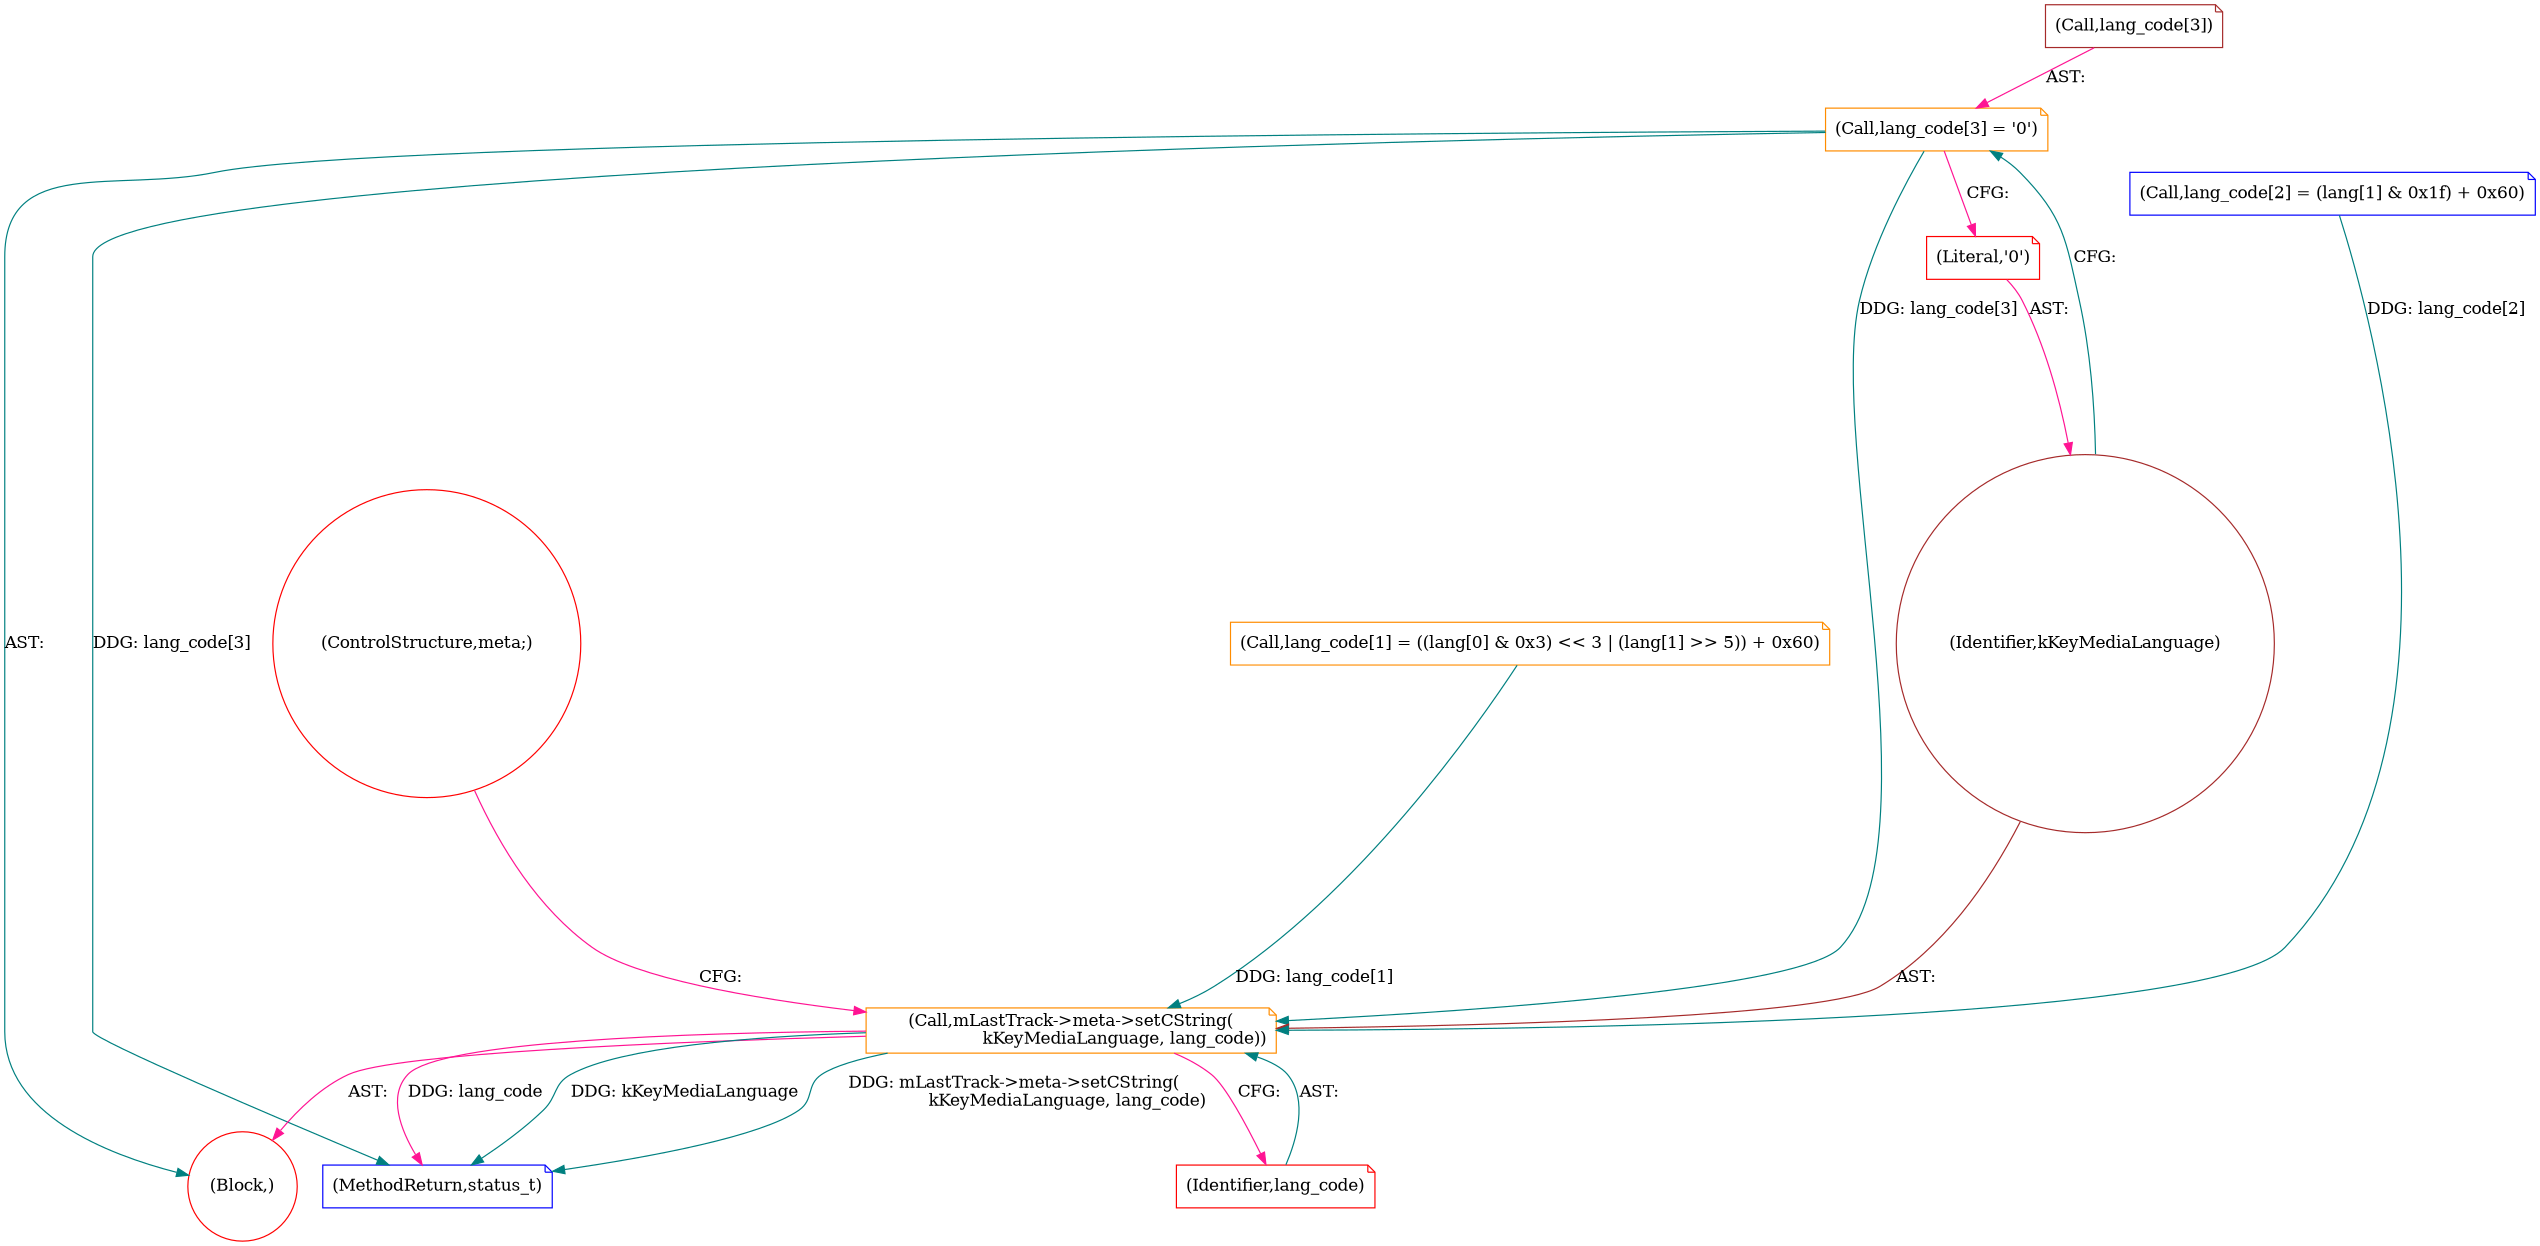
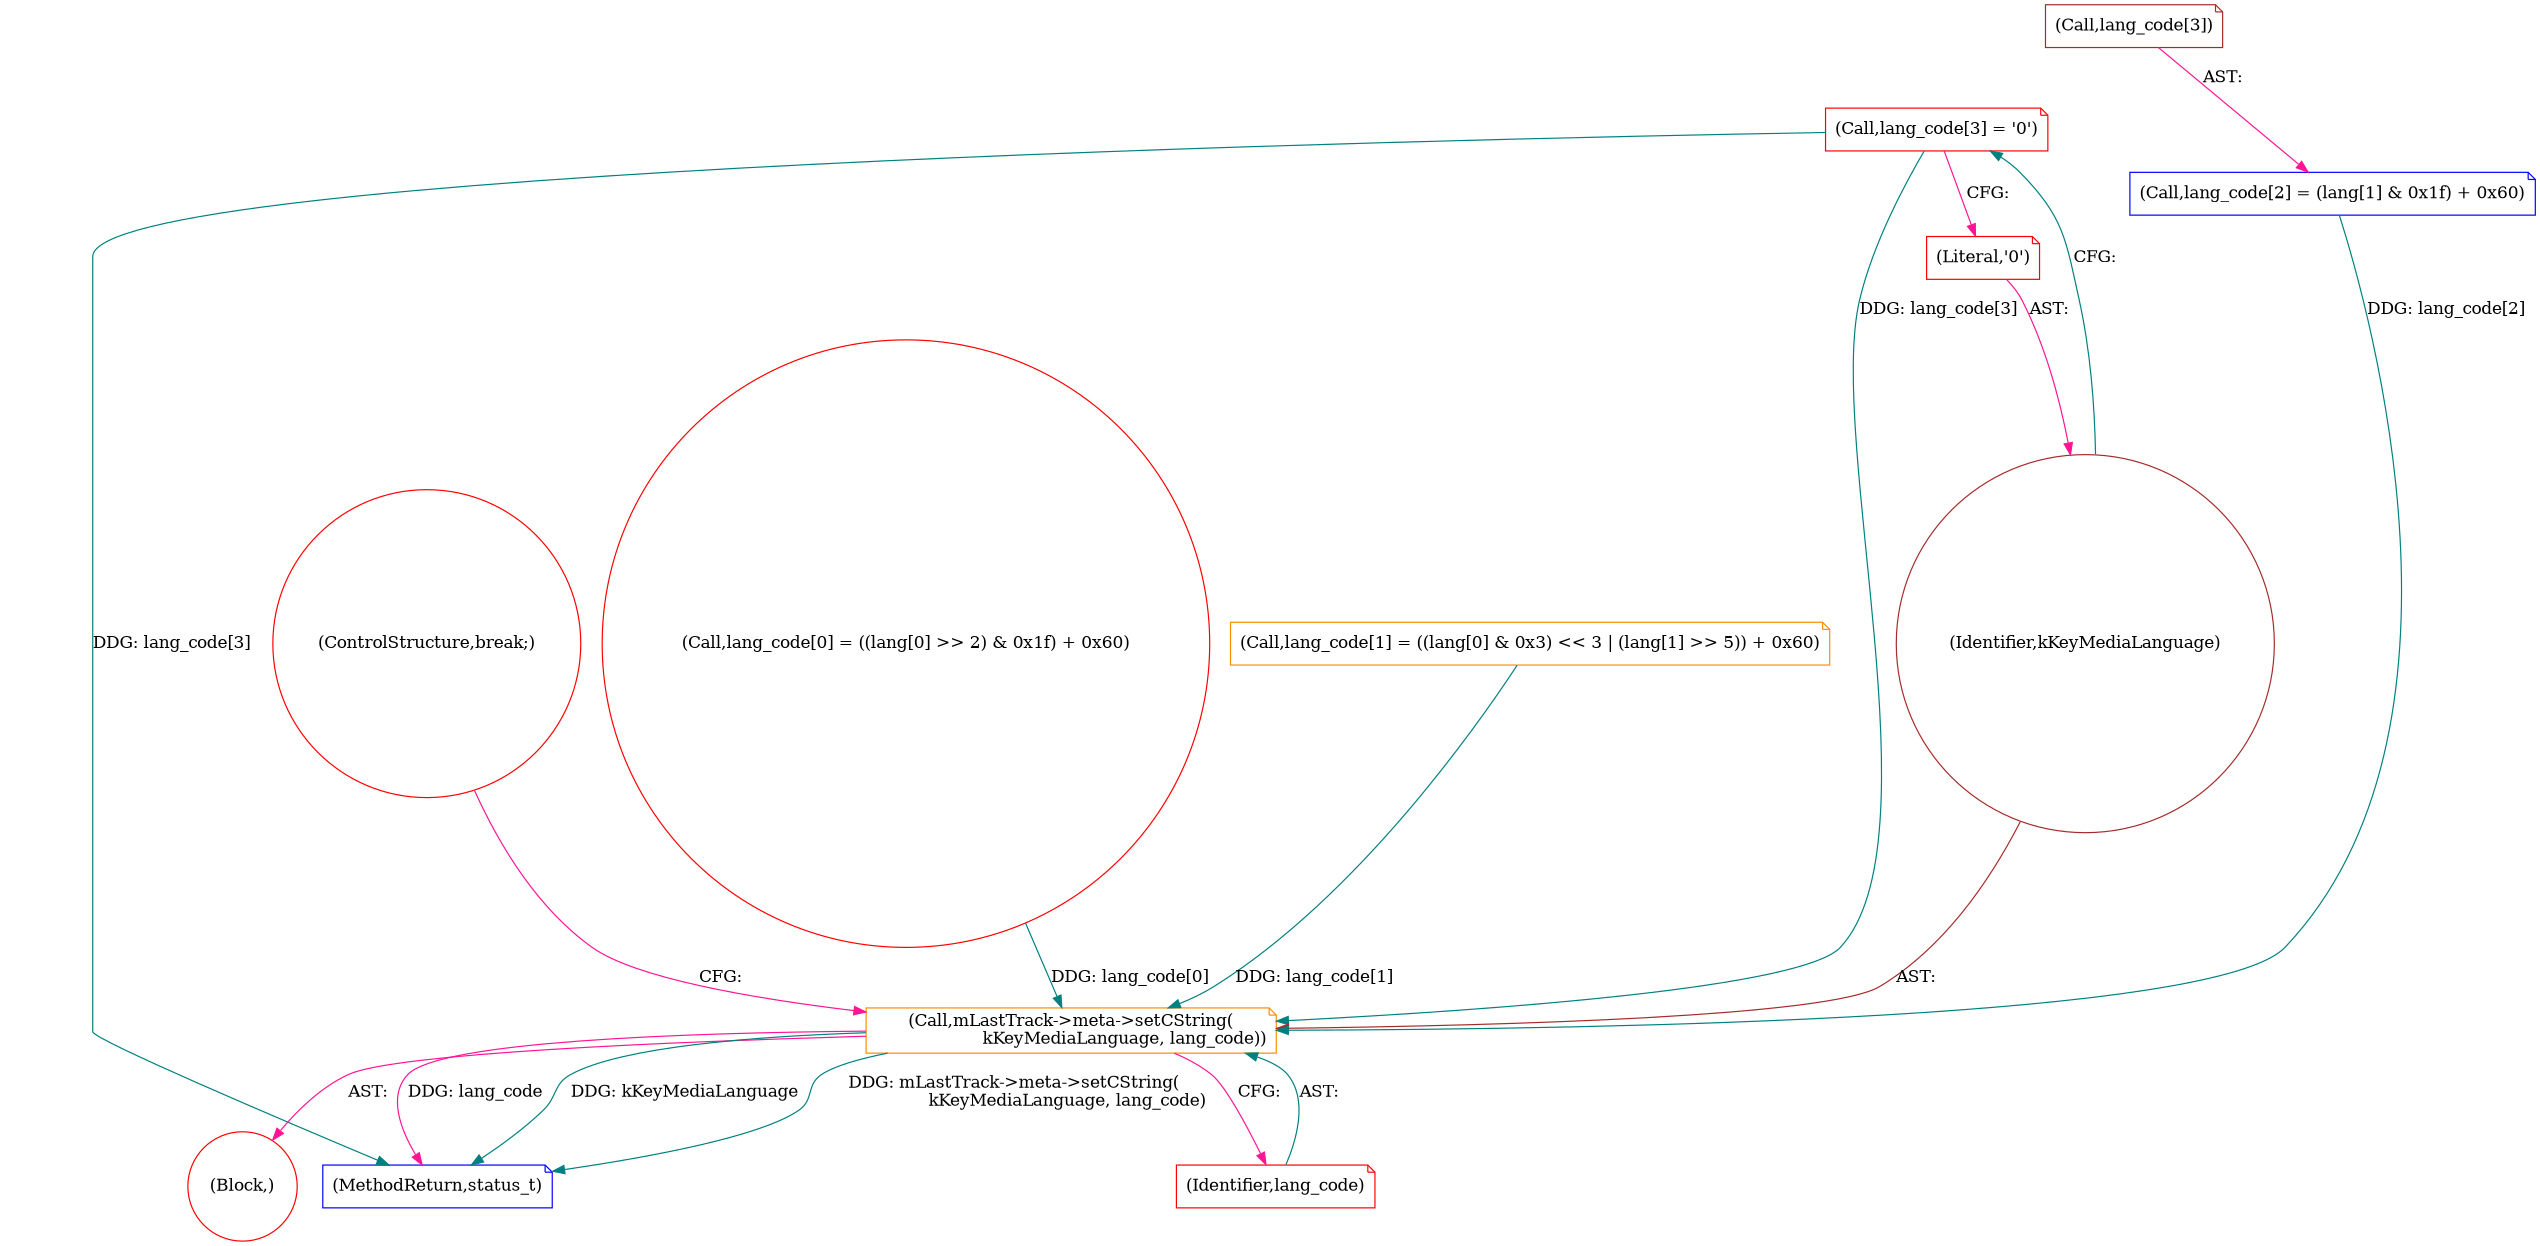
edge "(Call,lang_code[3])" -> "(Call,lang_code[3] = '0')": now "(Call,lang_code[3])" -> "(Call,lang_code[2] = (lang[1] & 0x1f) + 0x60)"
node "(Call,lang_code[3] = '0')": color darkorange -> red
edge "(Call,lang_code[3] = '0')" -> "(Block,)": removed, label "AST:"
node "(ControlStructure,meta;)": label "(ControlStructure,meta;)" -> "(ControlStructure,break;)"
node "(Call,lang_code[0] = ((lang[0] >> 2) & 0x1f) + 0x60)": added
